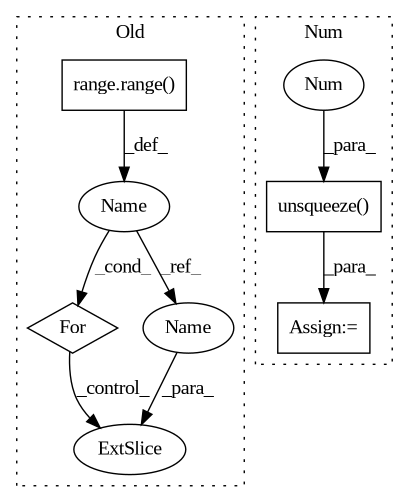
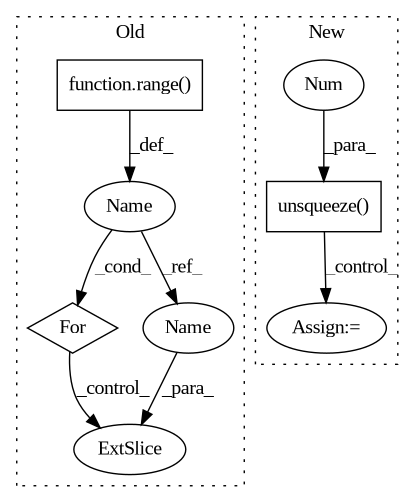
cluster "Num": label "Num" -> "New"
node "range.range()": label "range.range()" -> "function.range()"
edge "unsqueeze()" -> "Assign:=": label "_para_" -> "_control_"
node "Assign:=": shape box -> ellipse
